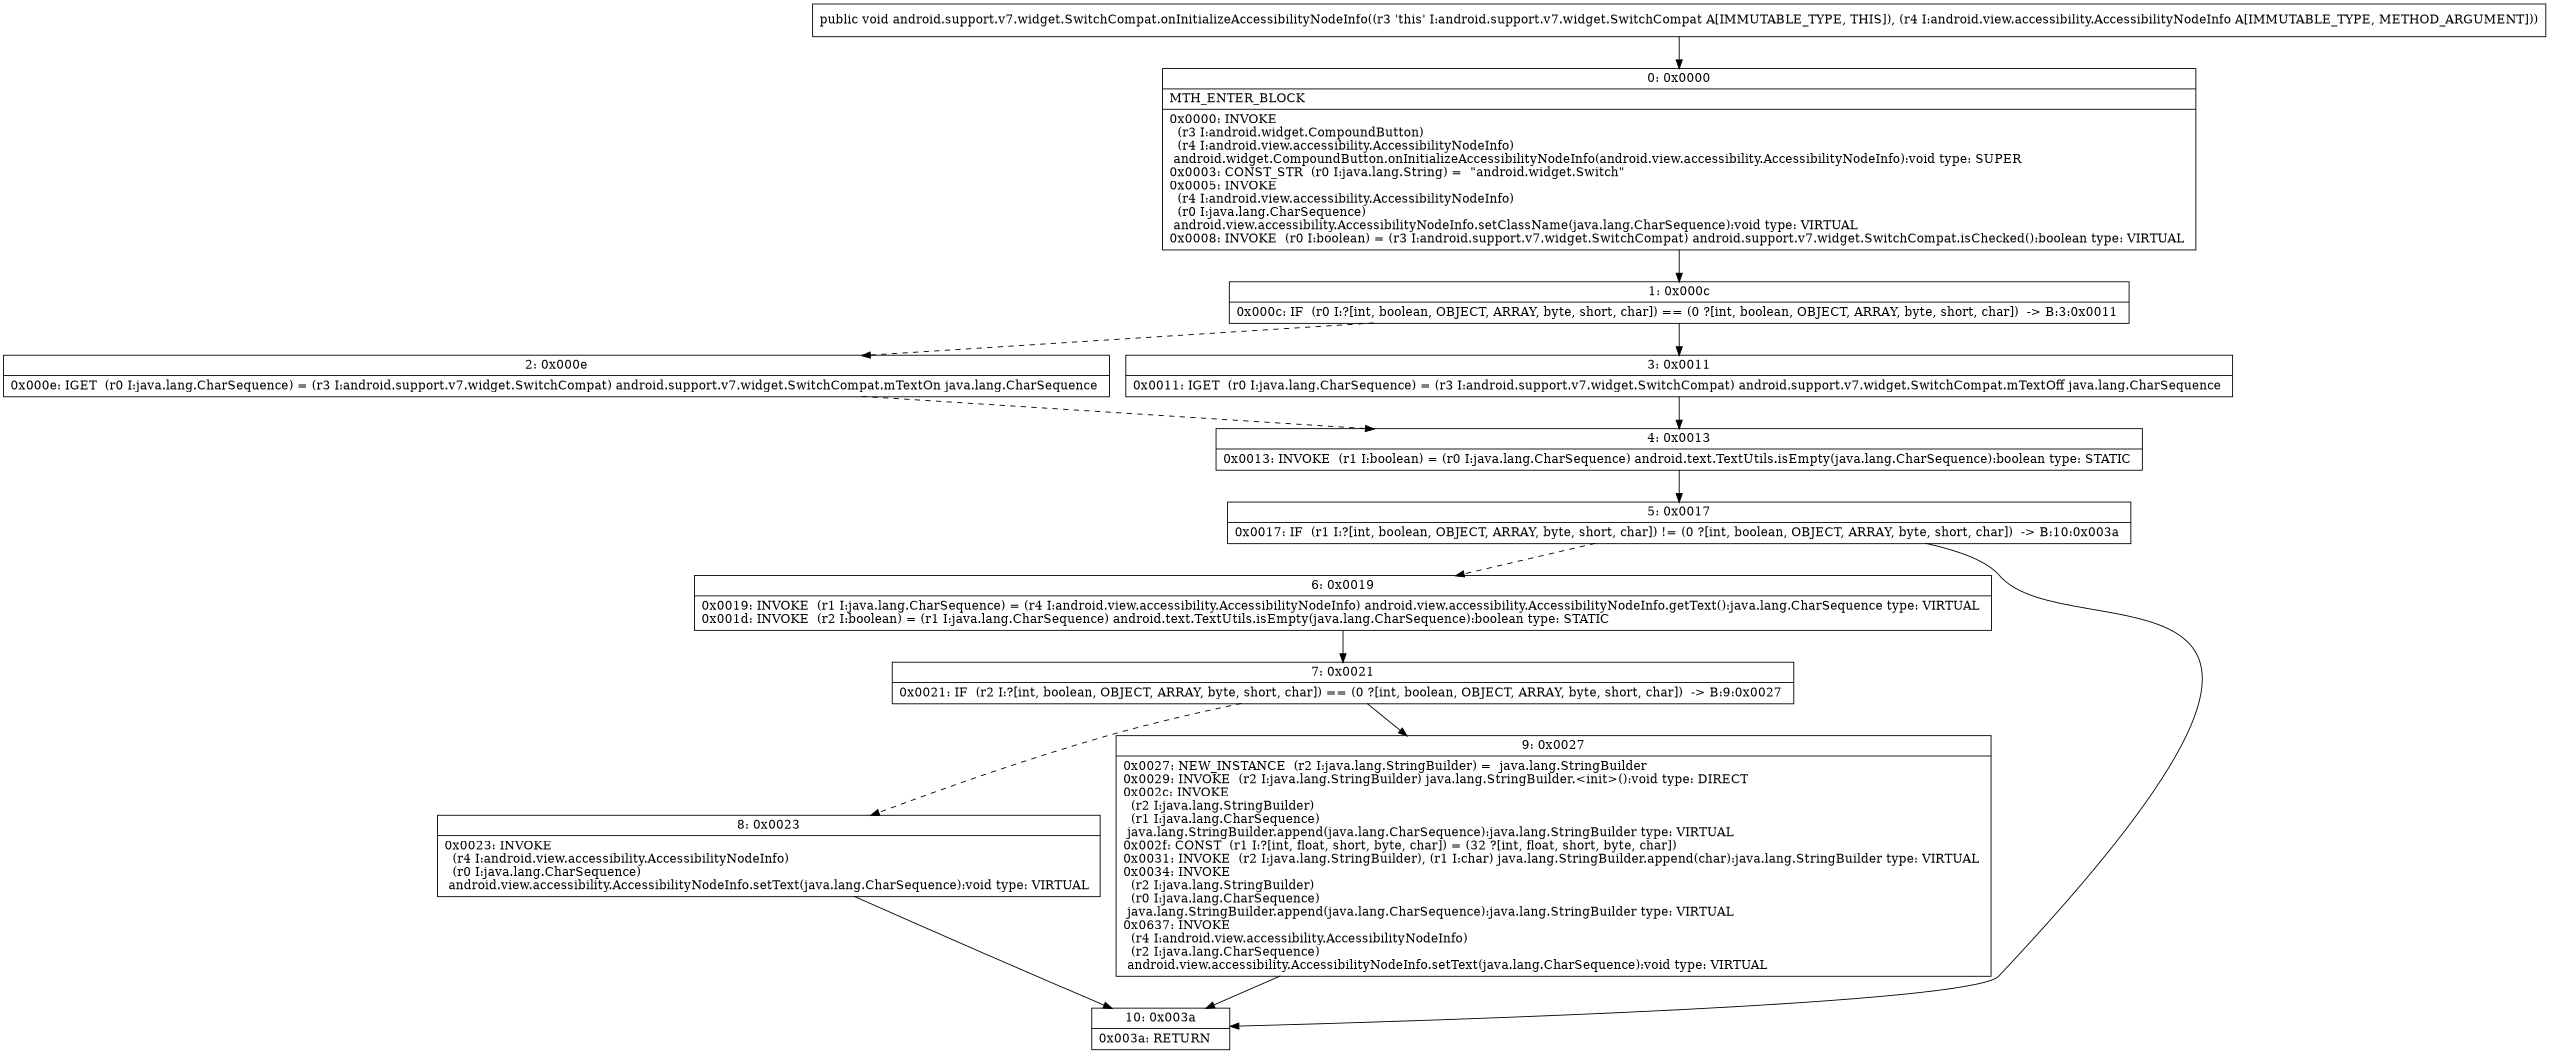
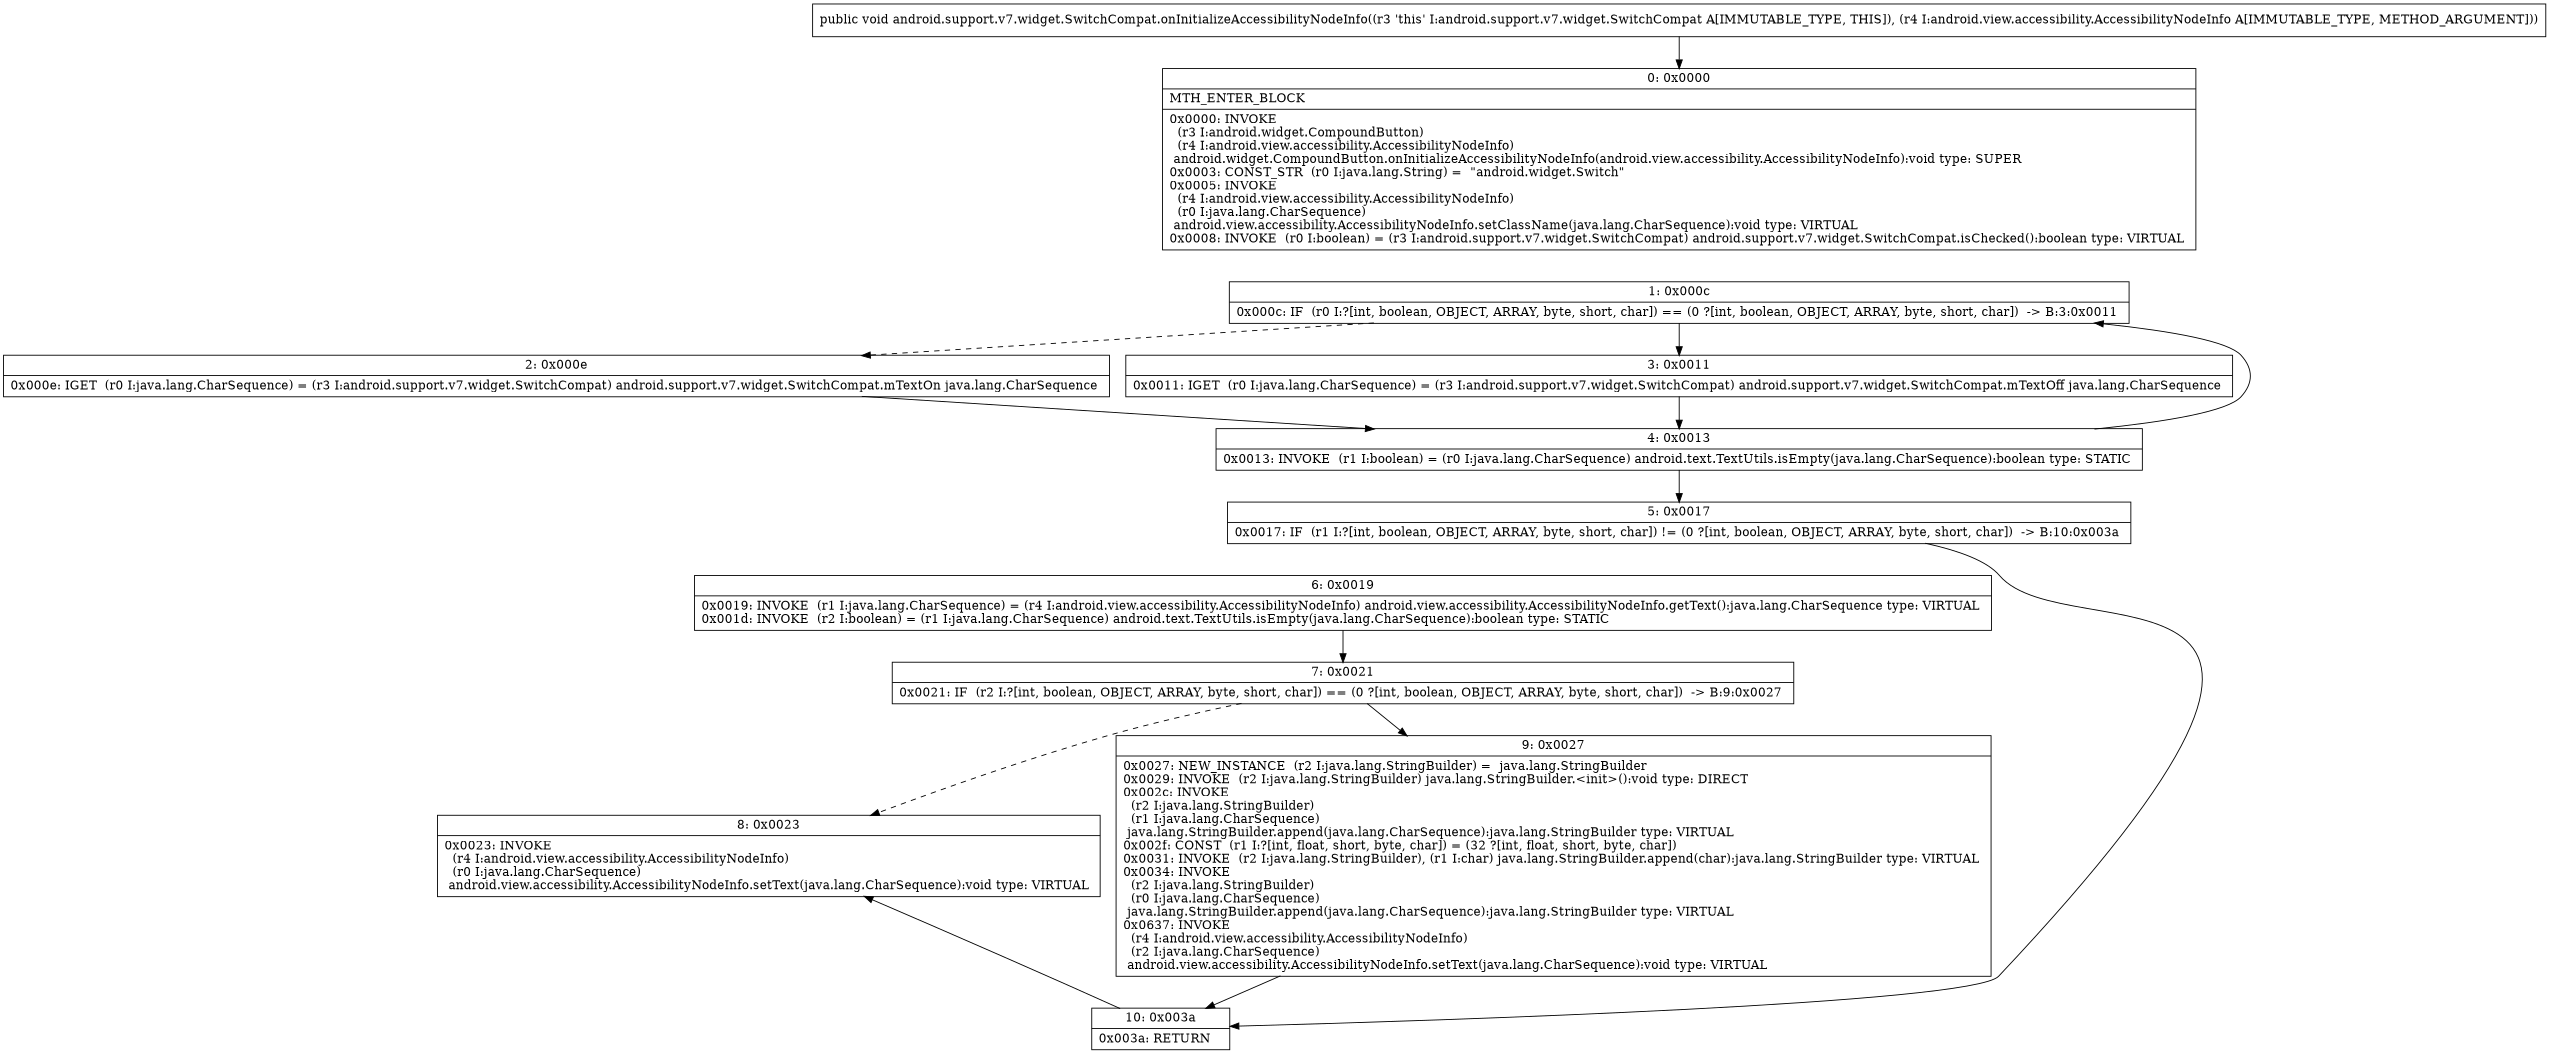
edge "0: 0x0000" -> "1: 0x000c": now "4: 0x0013" -> "1: 0x000c"
edge "2: 0x000e" -> "4: 0x0013": style dashed -> solid
edge "5: 0x0017" -> "6: 0x0019": removed
edge "8: 0x0023" -> "10: 0x003a": reversed
